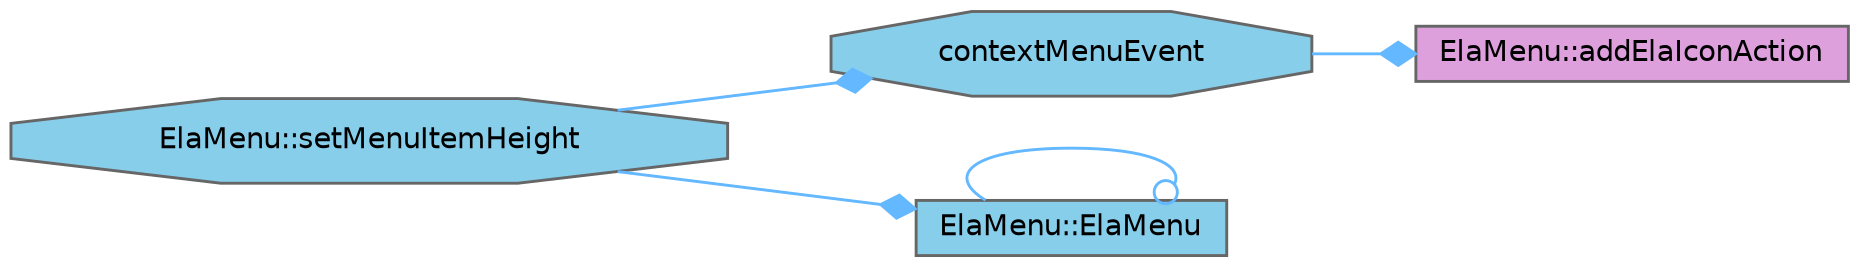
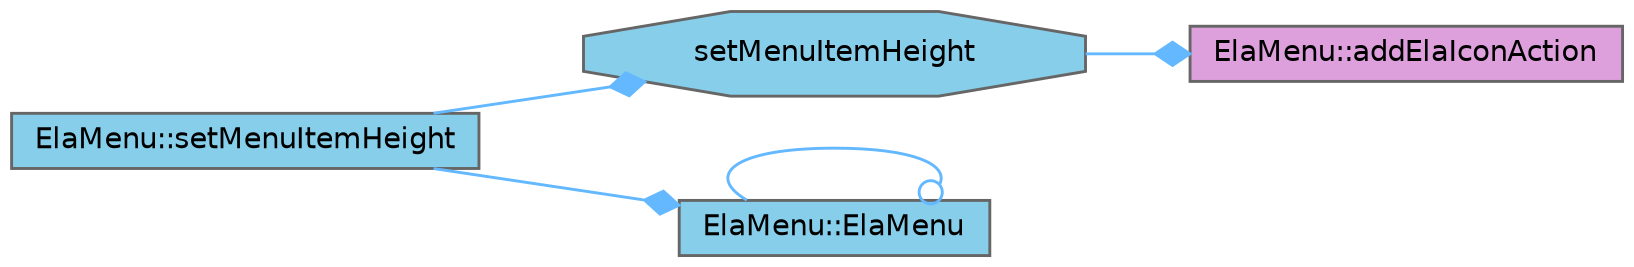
node "contextMenuEvent": label "contextMenuEvent" -> "setMenuItemHeight"
node "ElaMenu::setMenuItemHeight": shape octagon -> box
